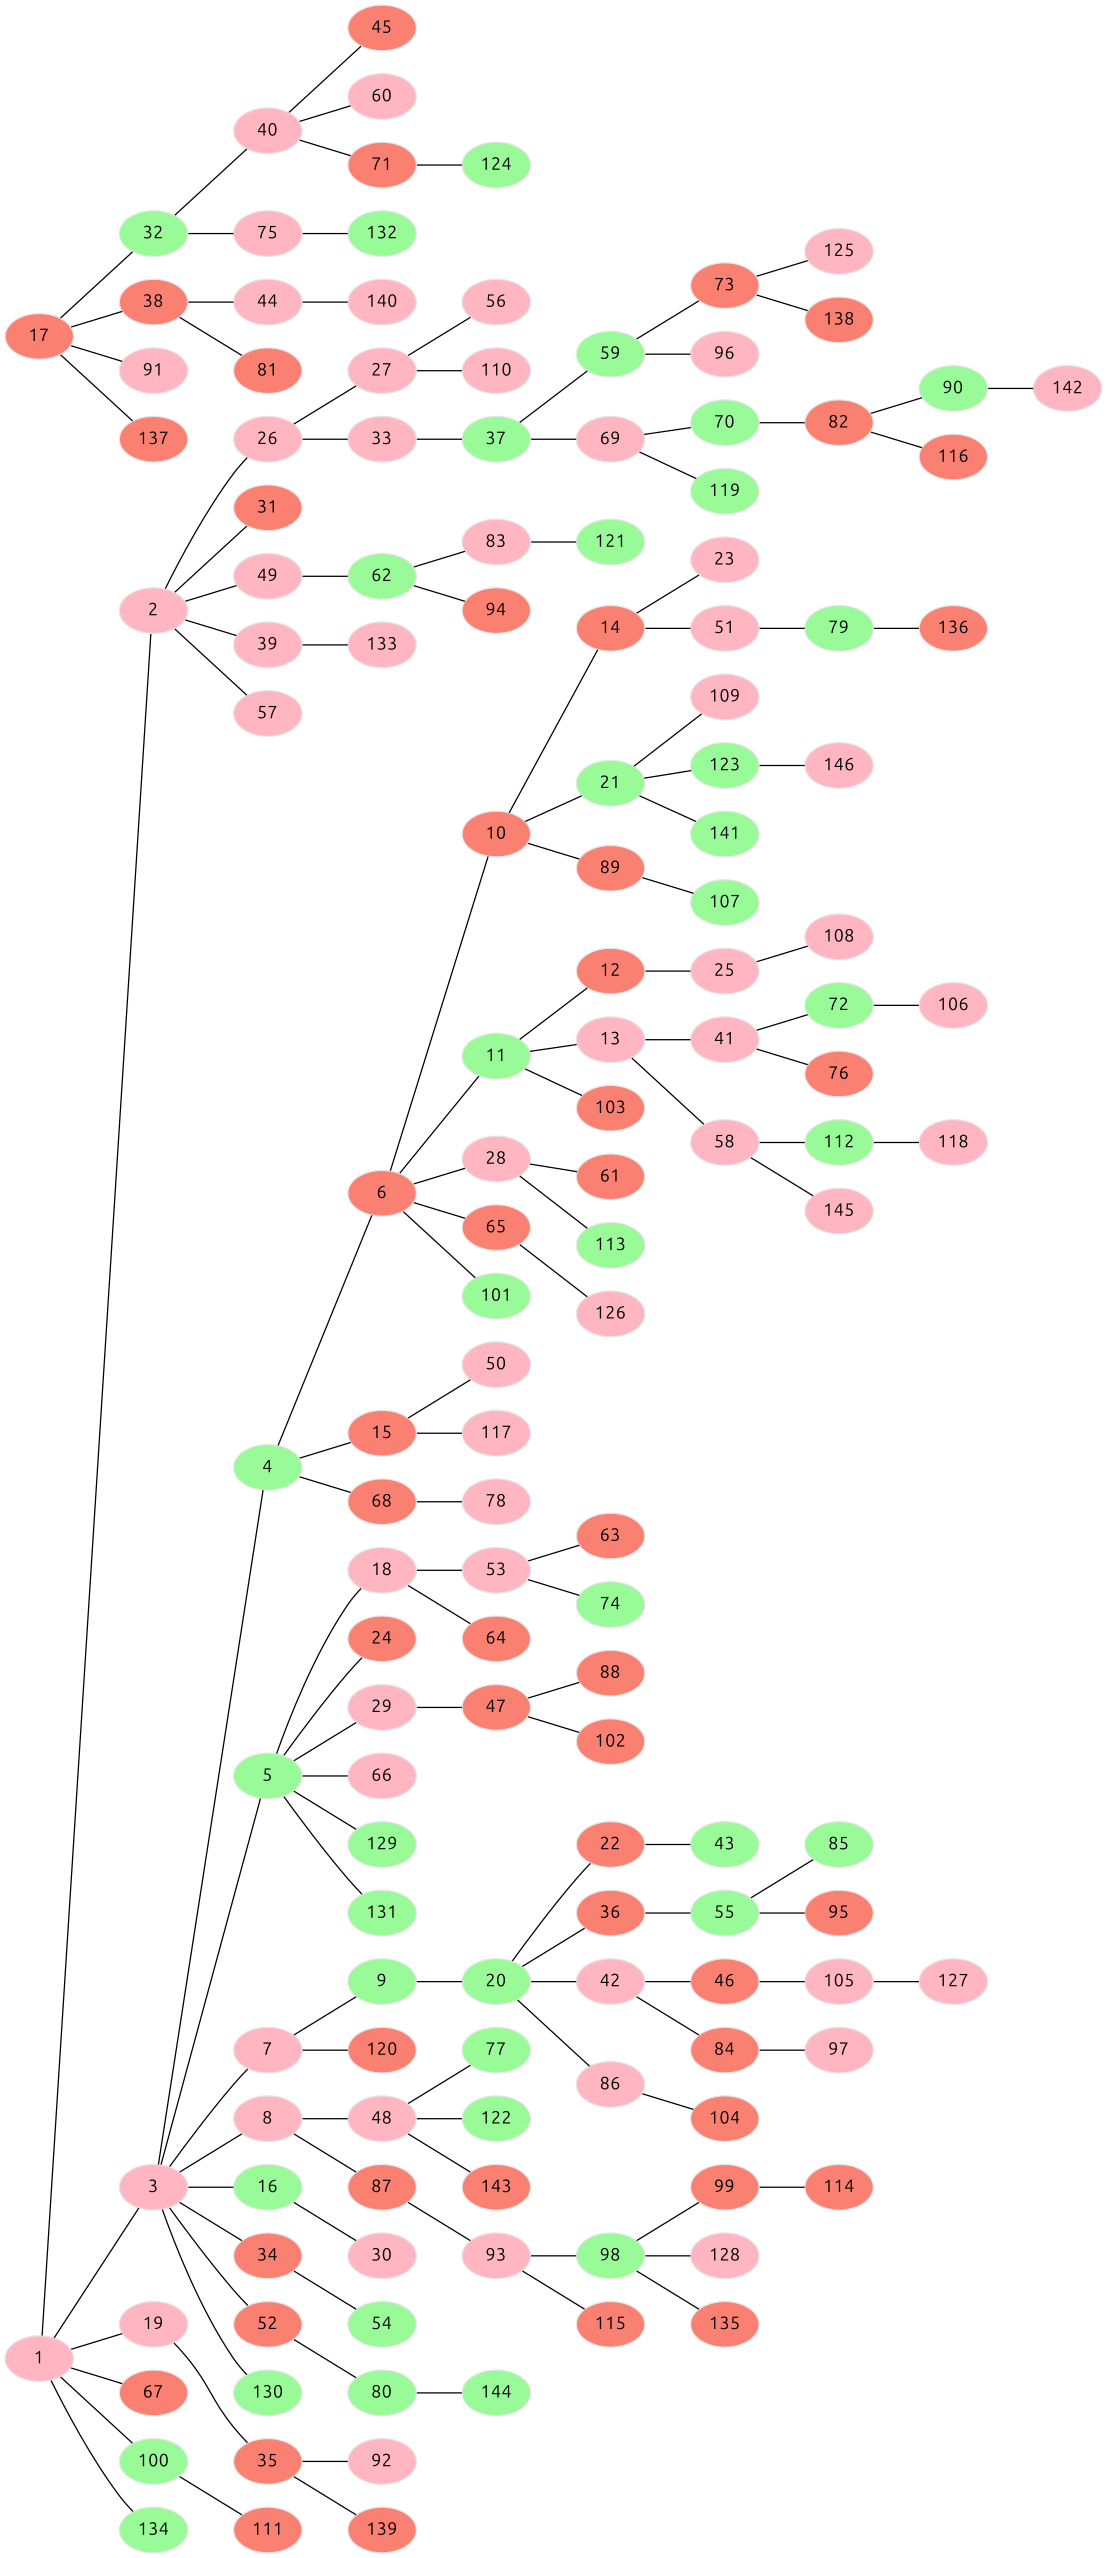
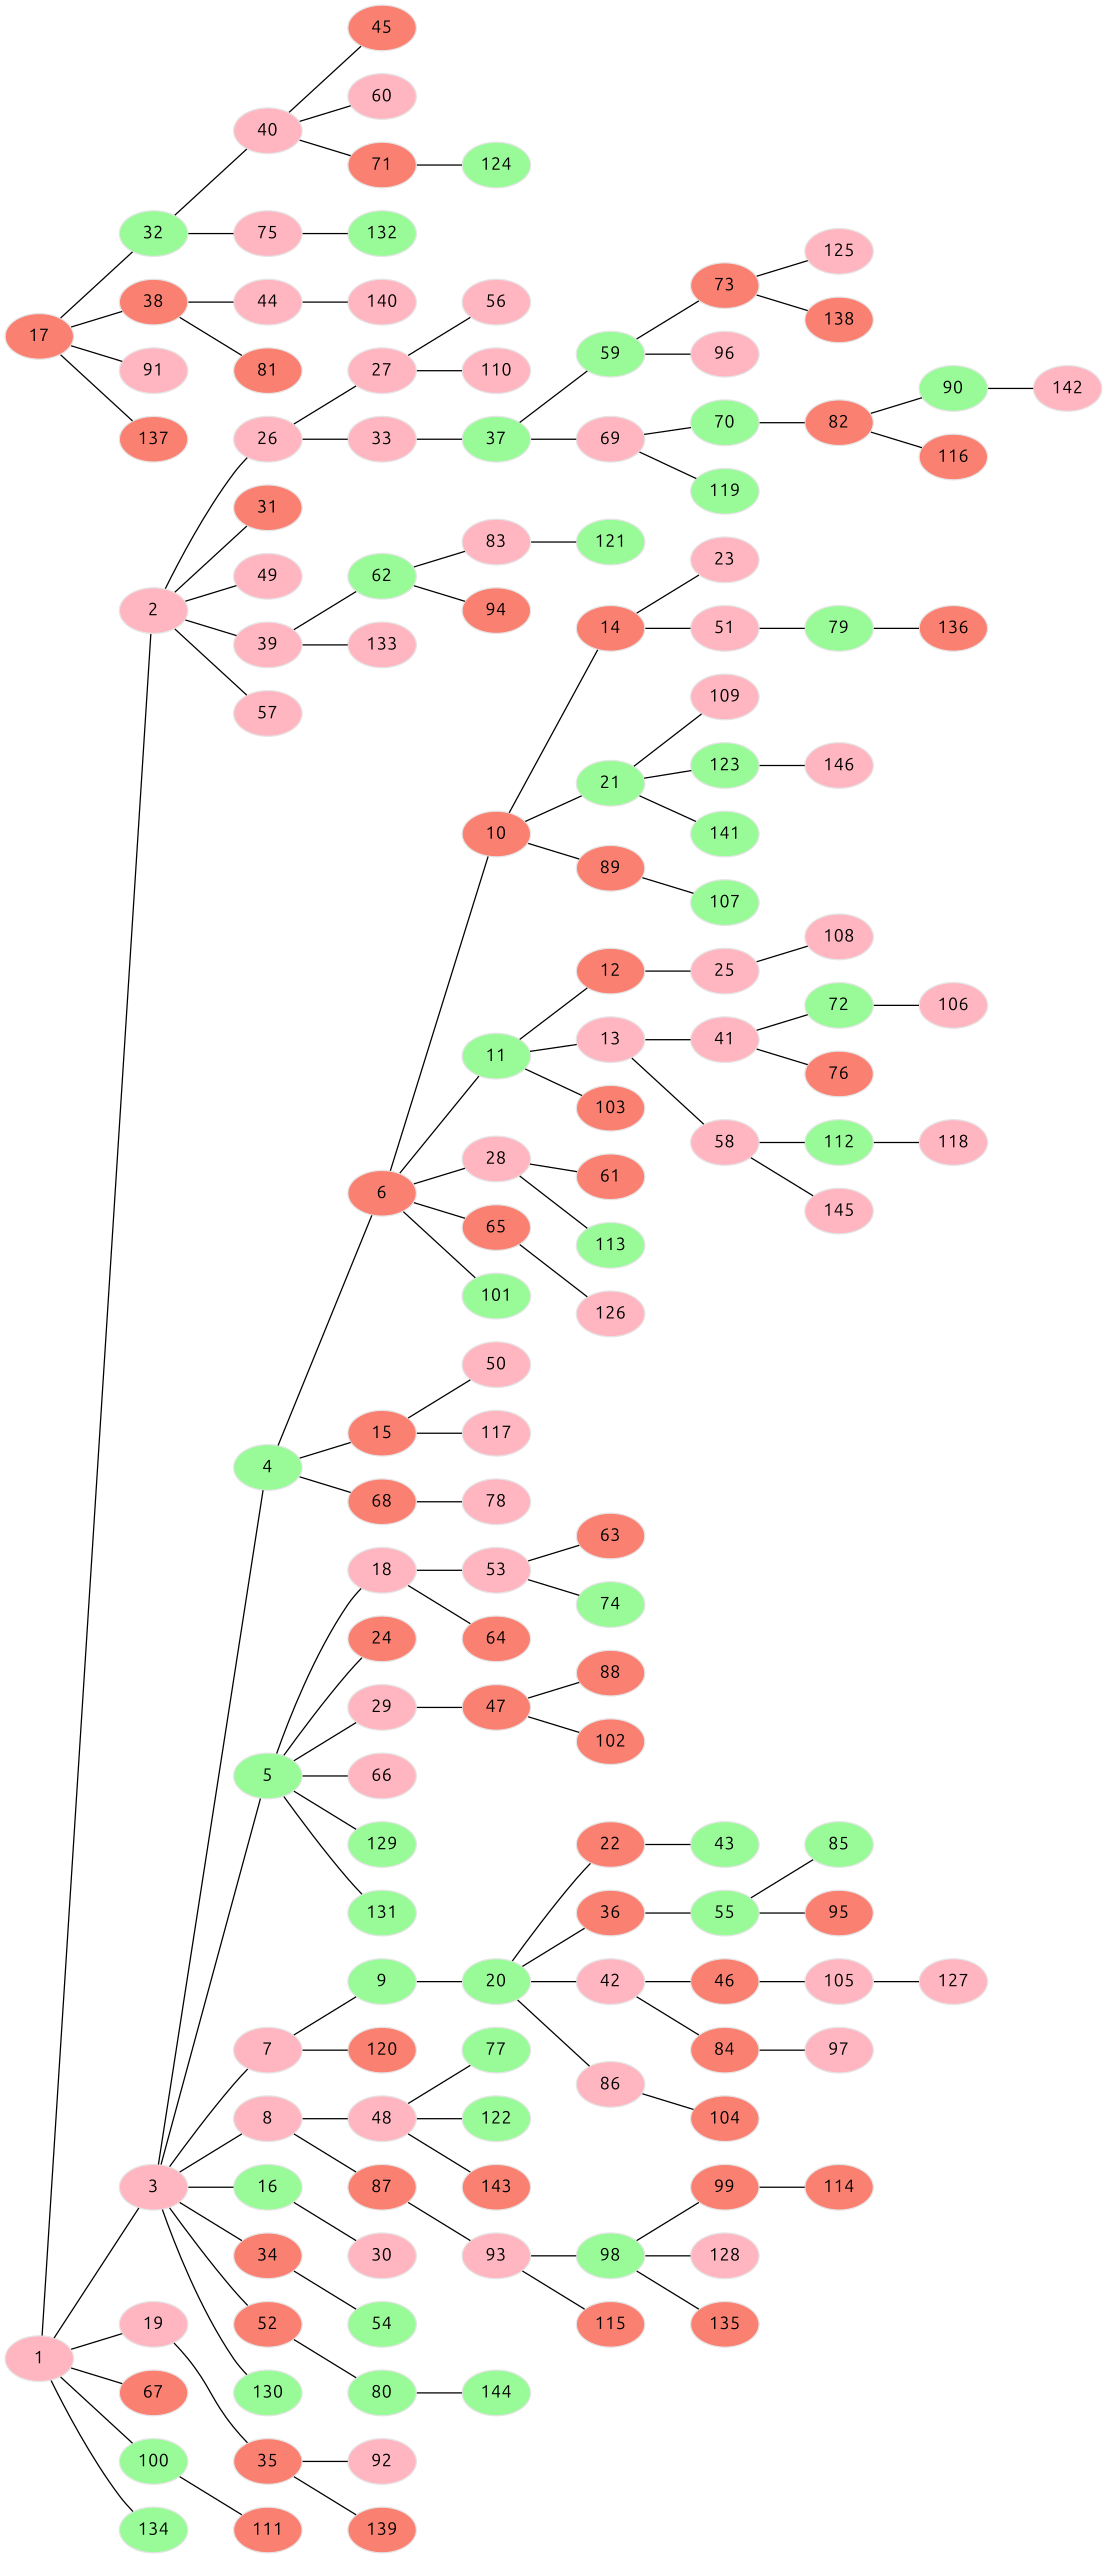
edge "49" -- "62": now "39" -- "62"
